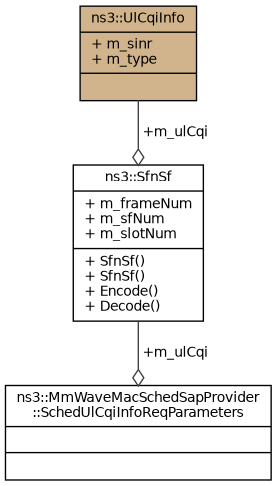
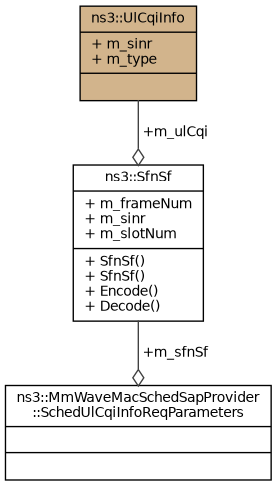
node "ns3::SfnSf": text "+ m_sfNum" -> "+ m_sinr"
edge "ns3::SfnSf" -> "ns3::MmWaveMacSchedSapProvider": label " +m_ulCqi" -> " +m_sfnSf"
